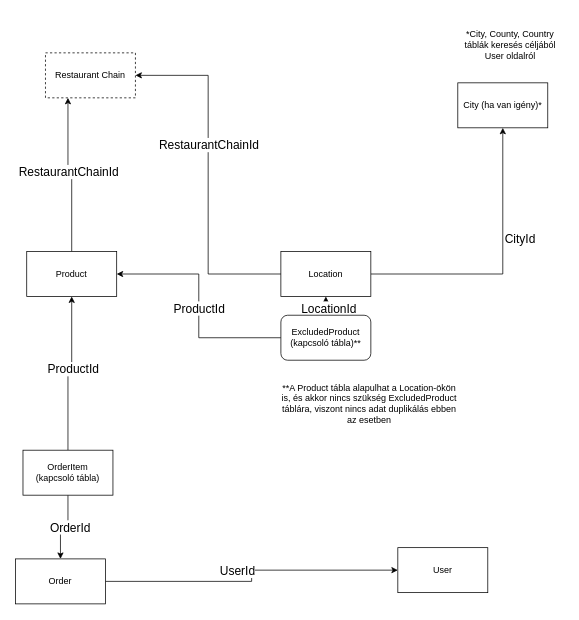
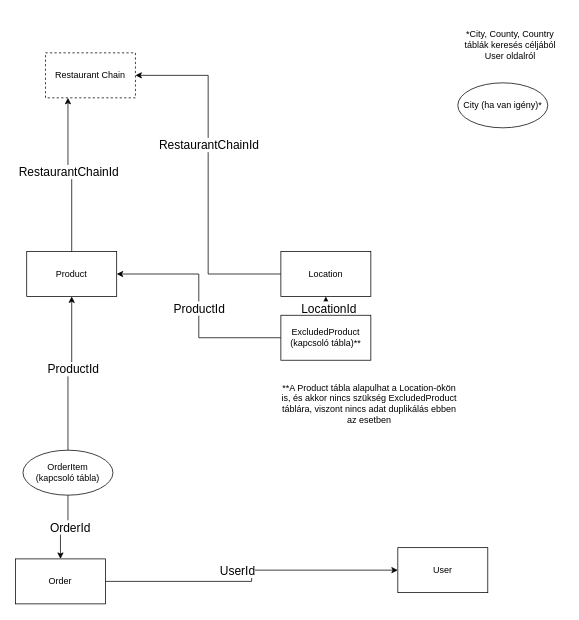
node "City (ha van igény)*": shape rectangle -> ellipse
edge "Location" -> "City (ha van igény)*": removed, label "CityId"
node "ExcludedProduct (kapcsoló tábla)**": shape rounded rectangle -> rectangle
node "OrderItem (kapcsoló tábla)": shape rectangle -> ellipse
